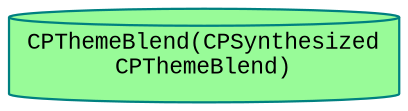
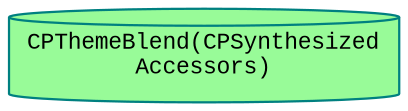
node "CPThemeBlend(CPSynthesized CPThemeBlend)": label "CPThemeBlend(CPSynthesized CPThemeBlend)" -> "CPThemeBlend(CPSynthesized Accessors)"
